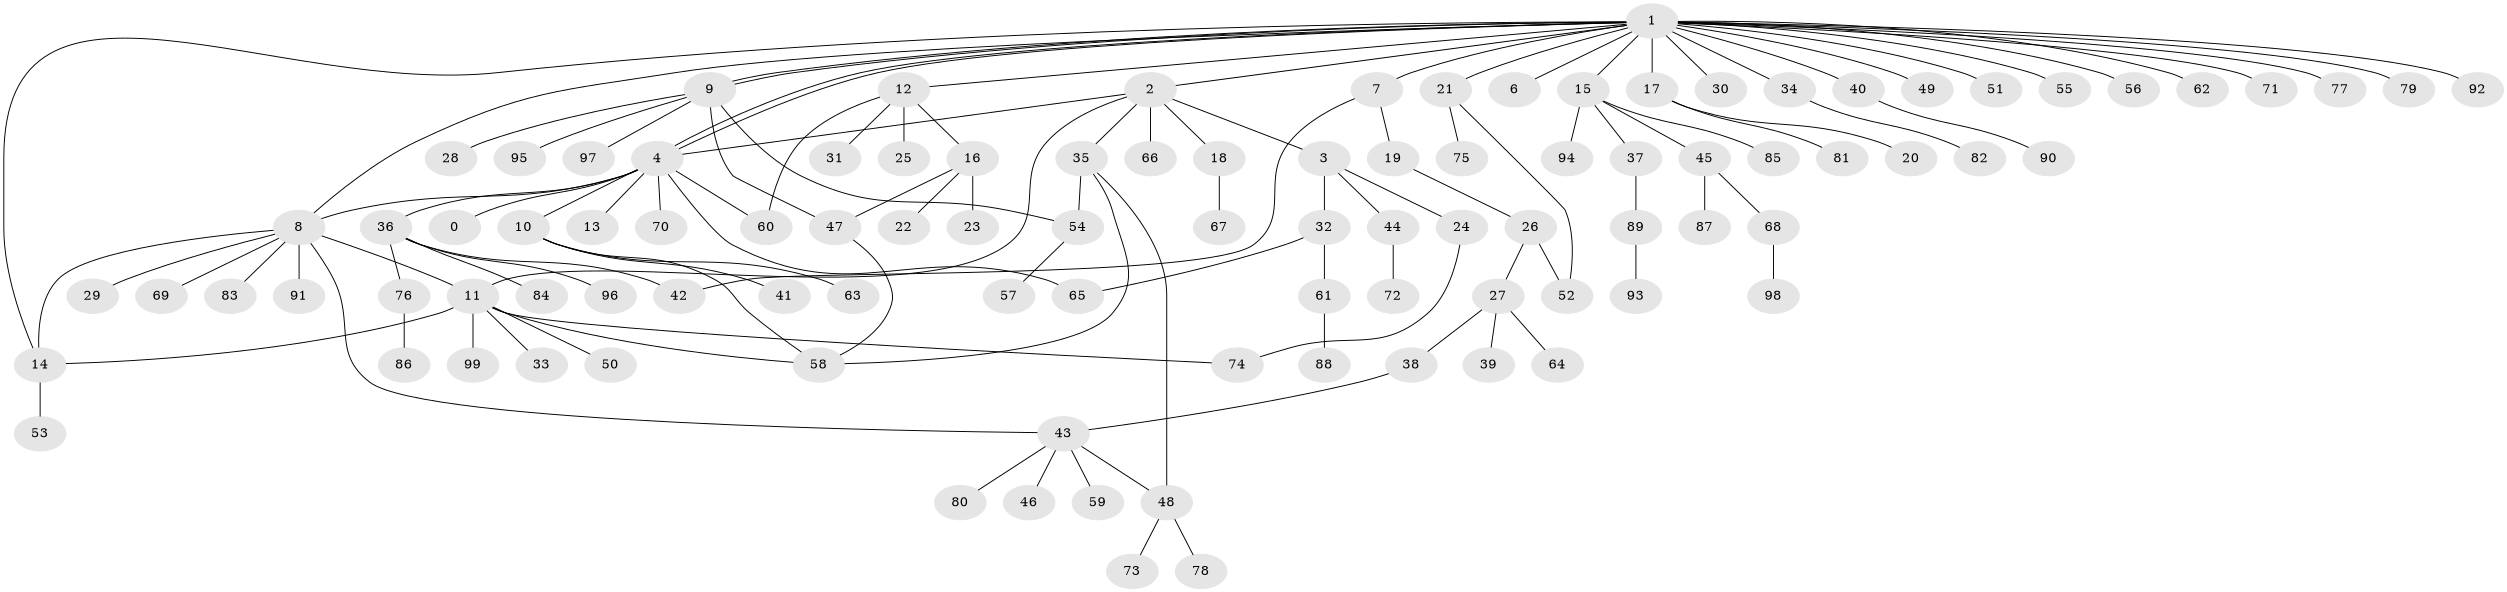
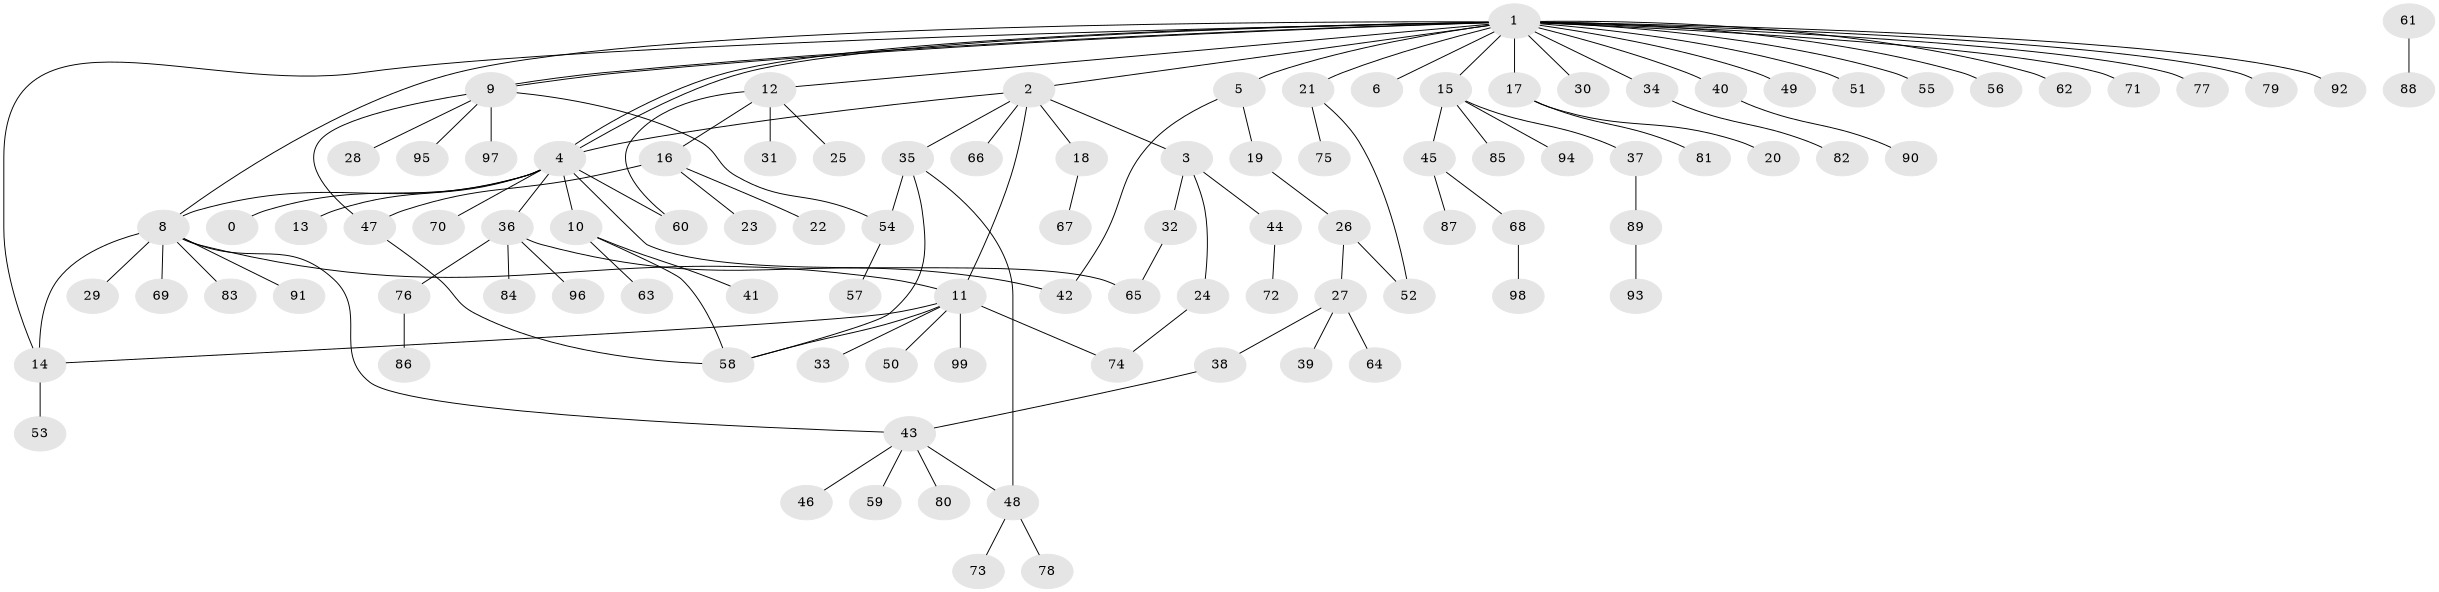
node "7": label "7" -> "5"
edge "32" -- "61": removed
